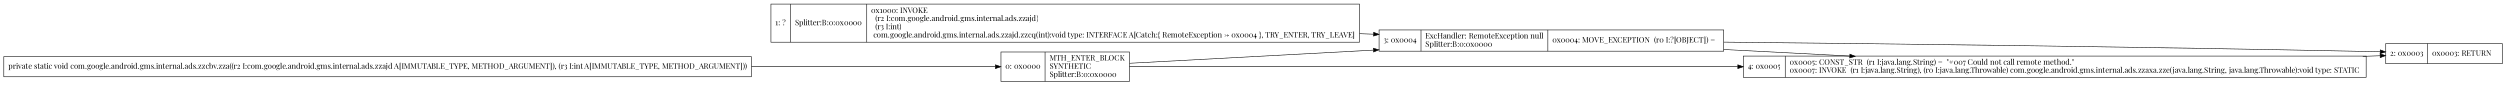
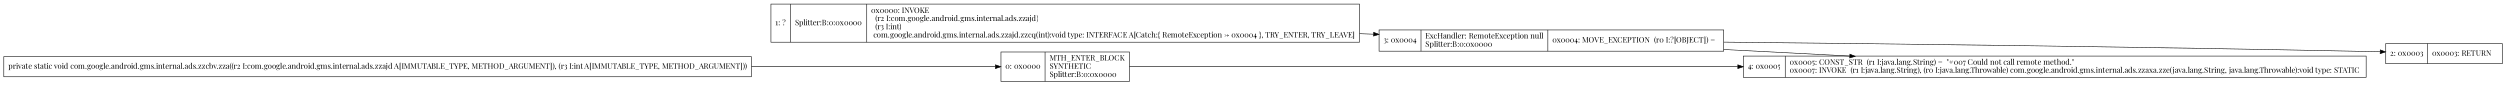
node "1: ?": text "0x1000: INVOKE" -> "0x0000: INVOKE"
edge "4: 0x0005" -> "2: 0x0003": removed
edge "0: 0x0000" -> "3: 0x0004": removed
